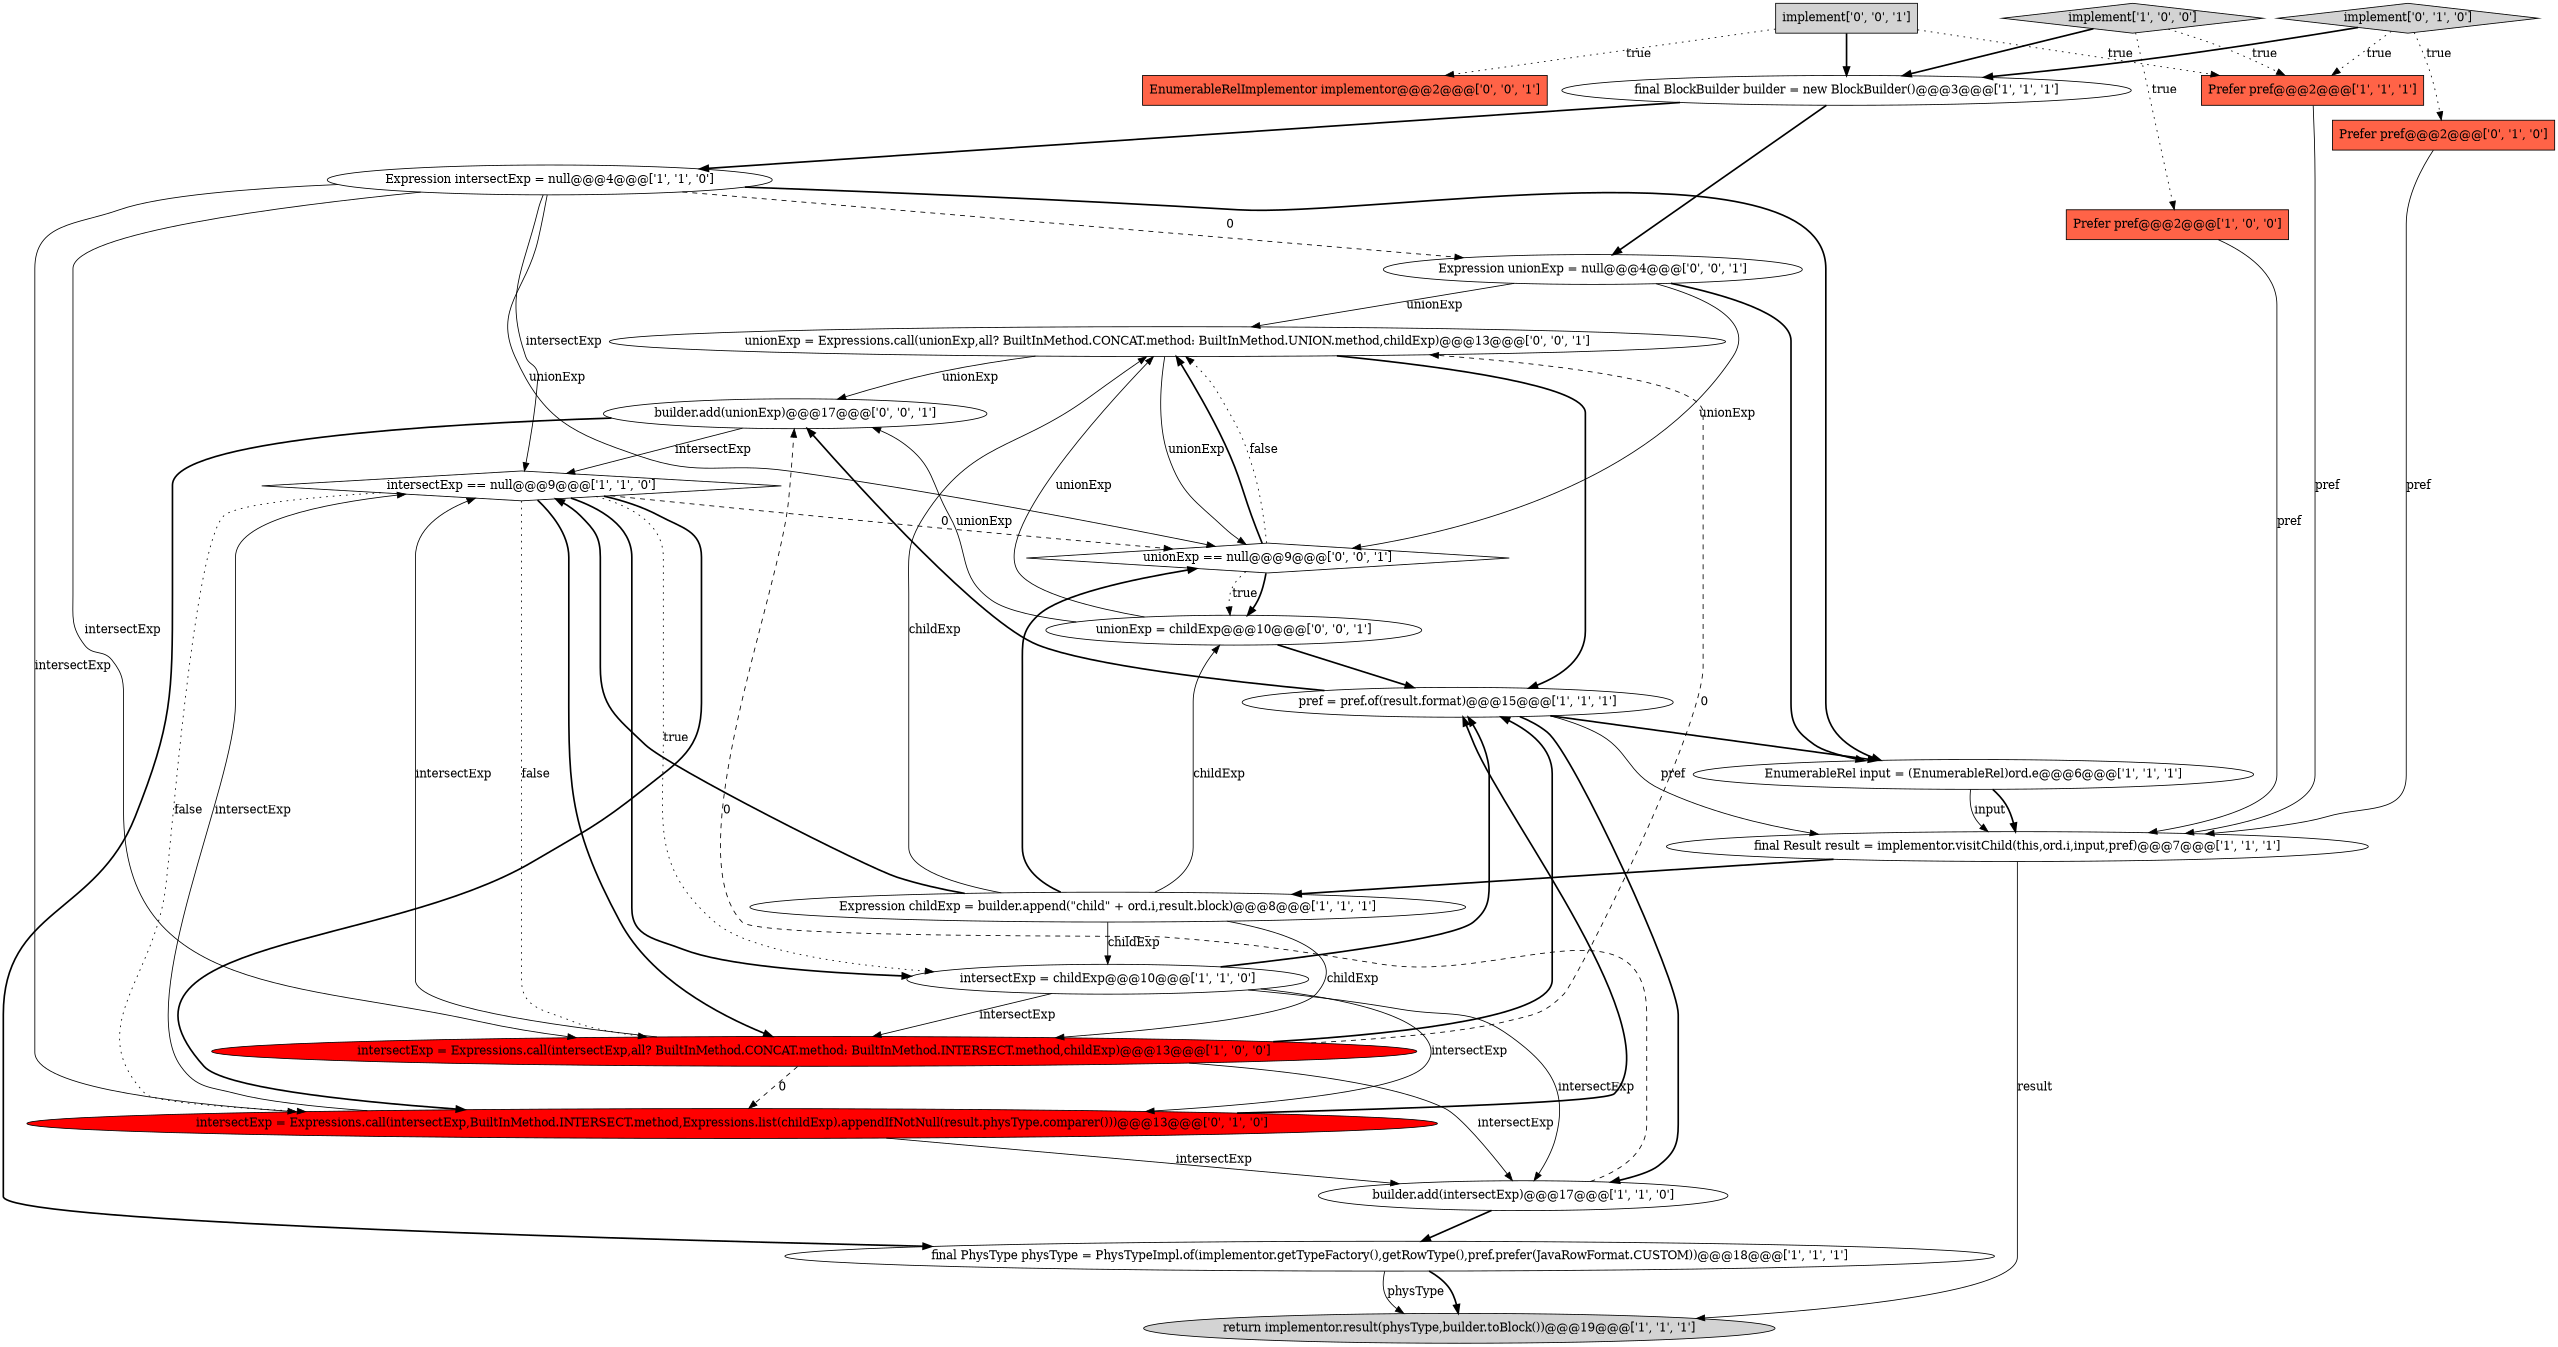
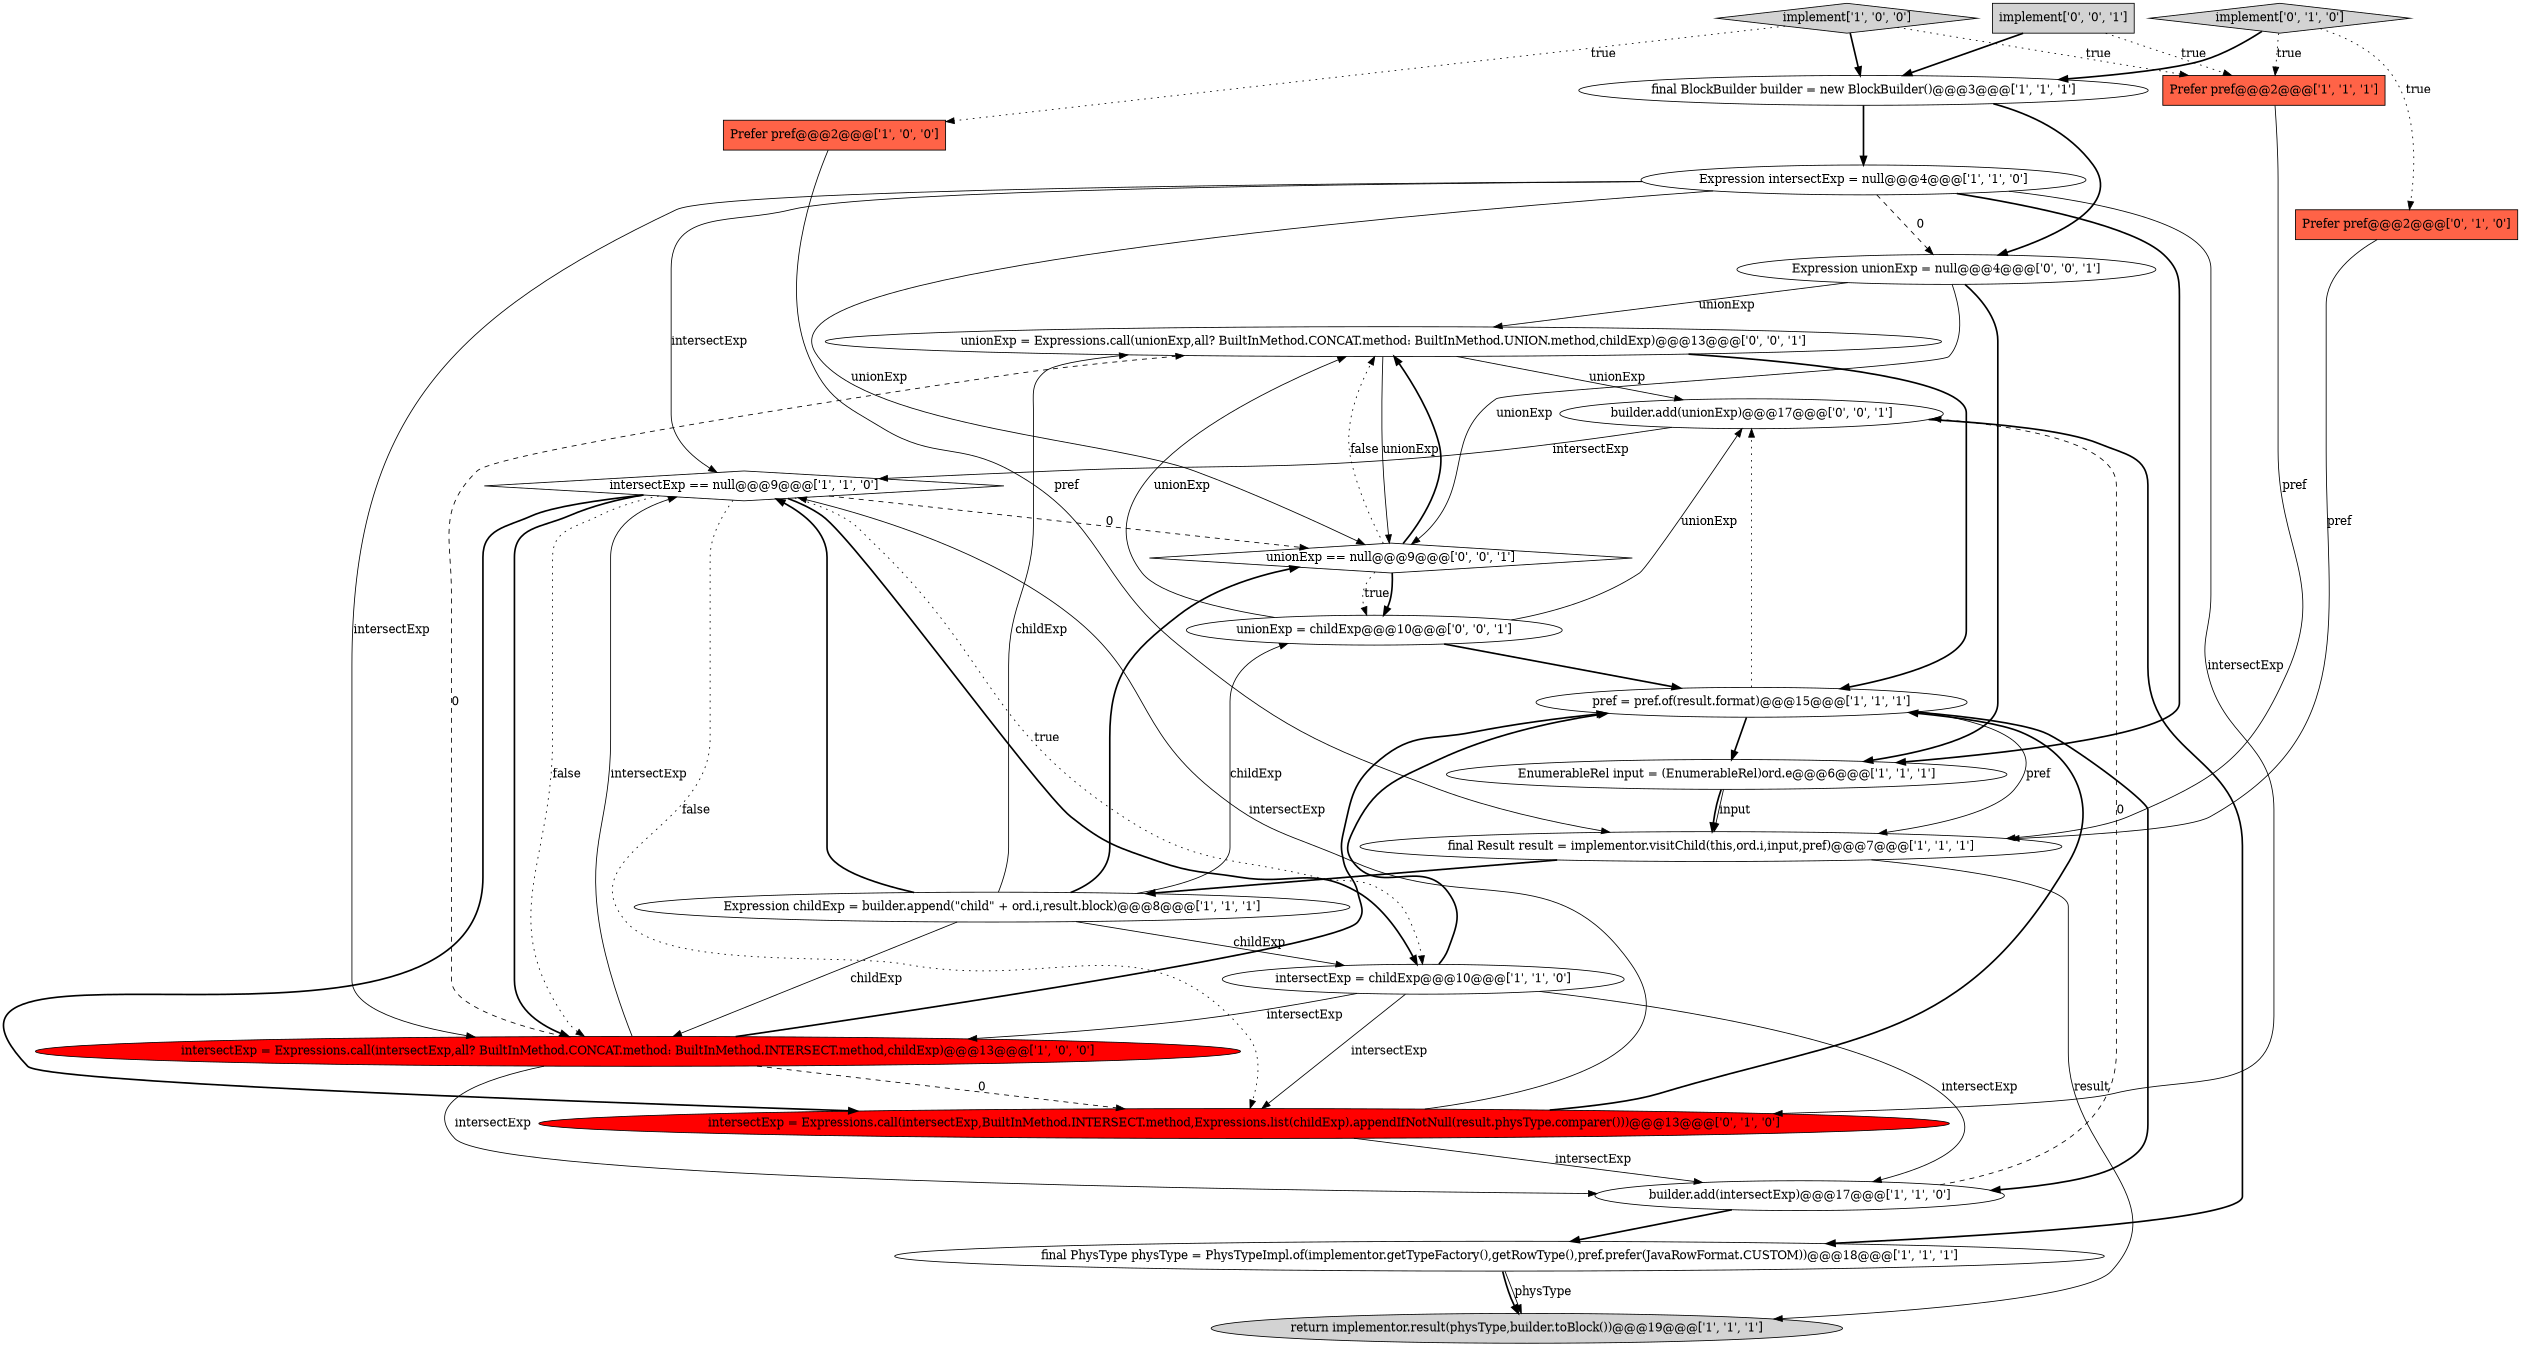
node "EnumerableRelImplementor implementor@@@2@@@['0', '0', '1']": removed
edge "pref = pref.of(result.format)@@@15@@@['1', '1', '1']" -> "builder.add(unionExp)@@@17@@@['0', '0', '1']": style bold -> dotted
